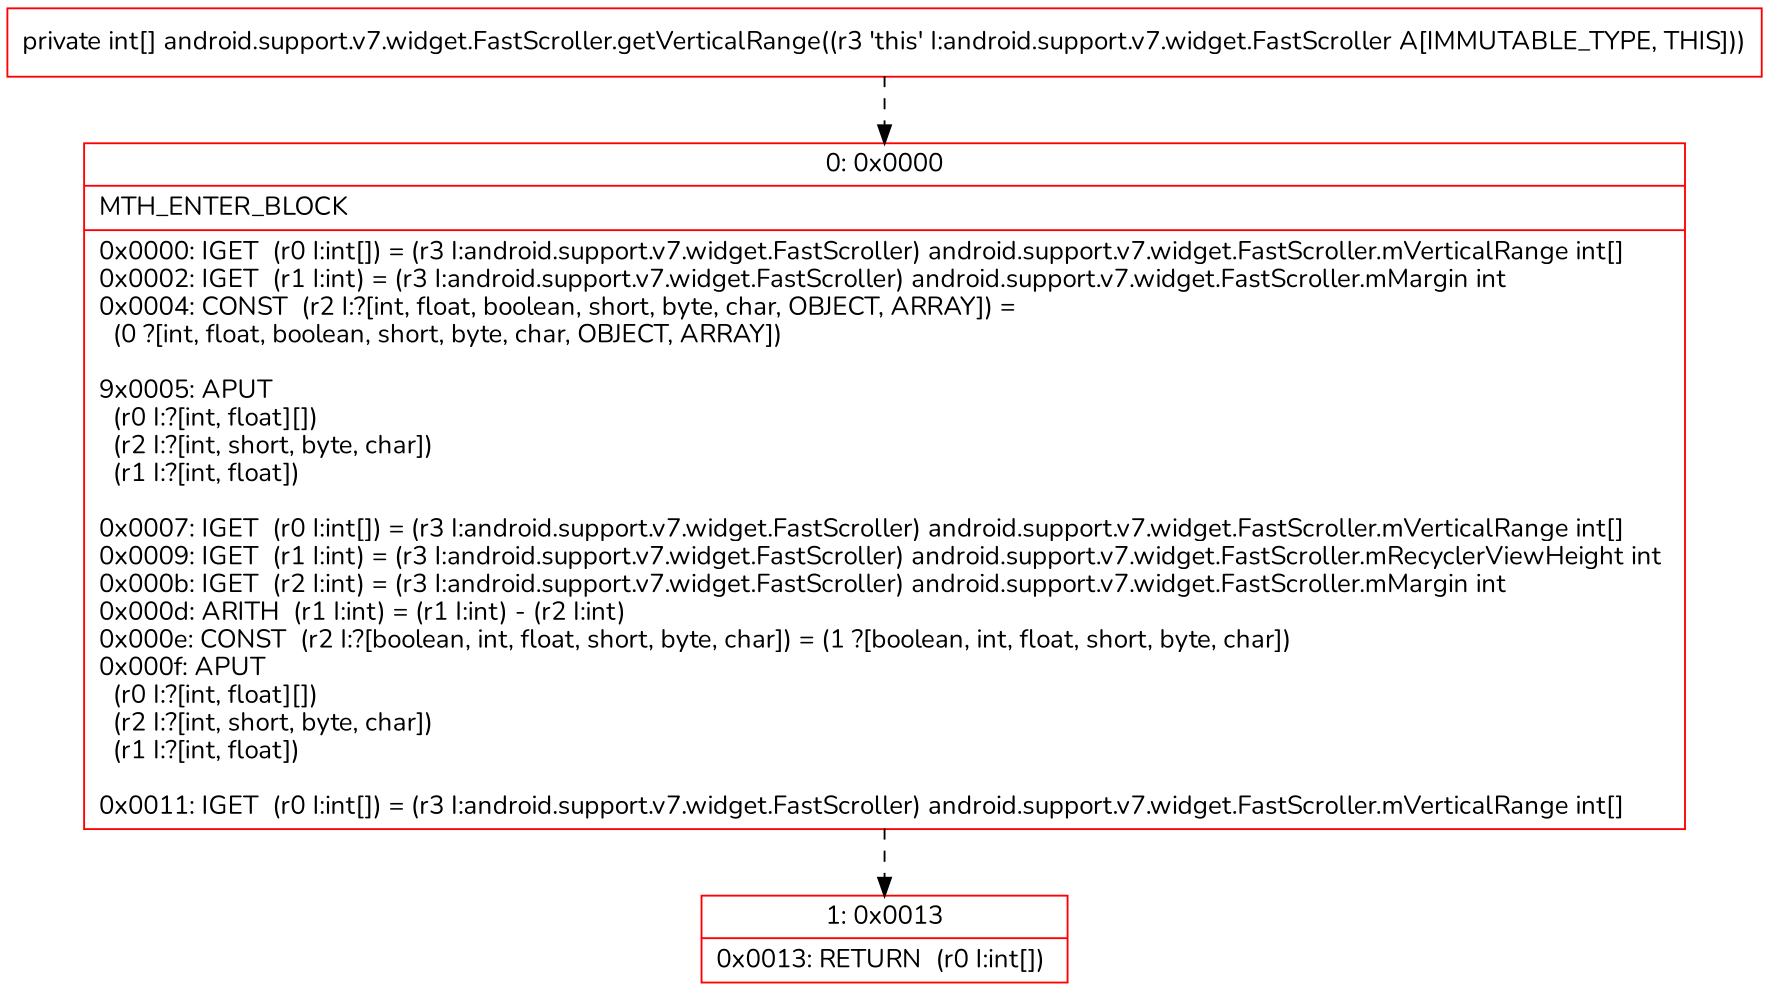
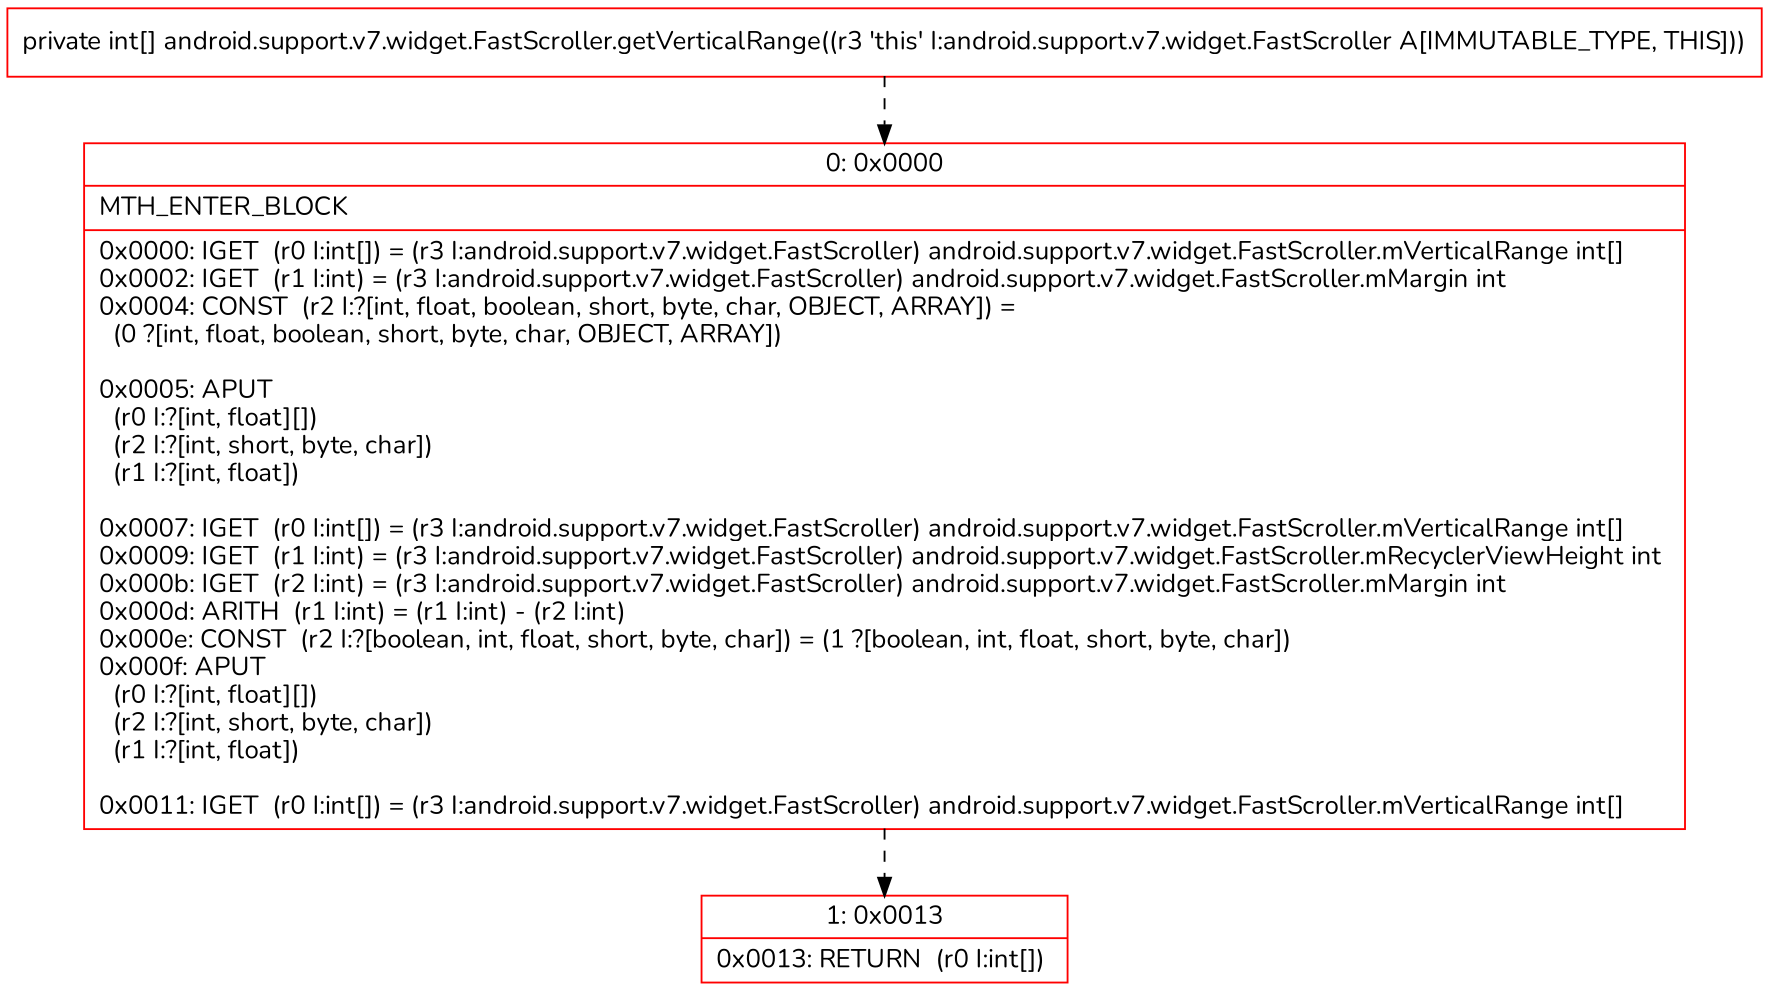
node "0: 0x0000": text "9x0005: APUT" -> "0x0005: APUT"
